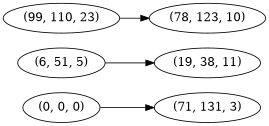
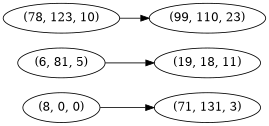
edge "(99, 110, 23)" -> "(78, 123, 10)": reversed
node "(6, 51, 5)": label "(6, 51, 5)" -> "(6, 81, 5)"
node "(19, 38, 11)": label "(19, 38, 11)" -> "(19, 18, 11)"
node "(0, 0, 0)": label "(0, 0, 0)" -> "(8, 0, 0)"
